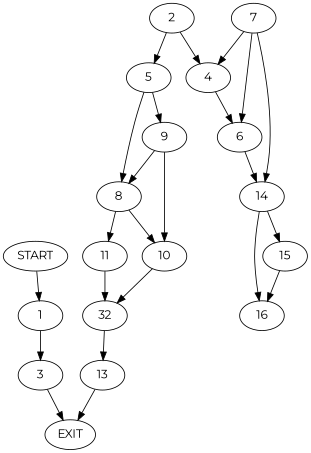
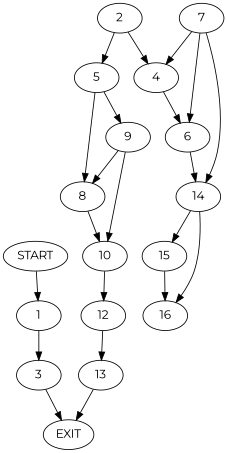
node "11": removed
node "32": label "32" -> "12"
